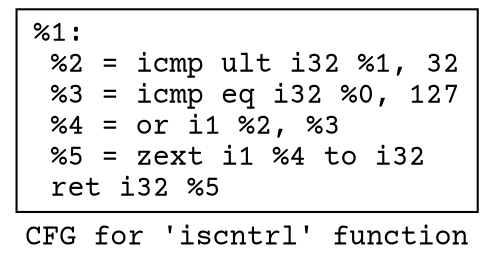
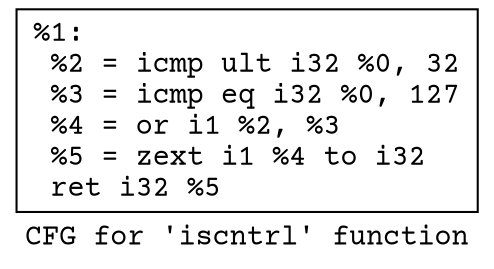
node "%1:": text "%2 = icmp ult i32 %1, 32" -> "%2 = icmp ult i32 %0, 32"
